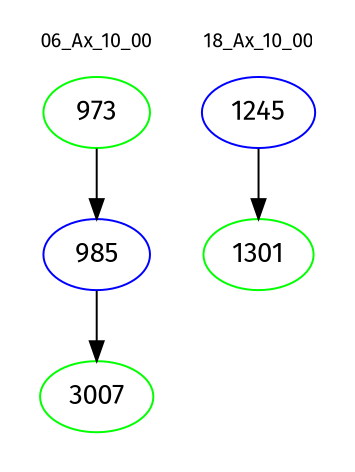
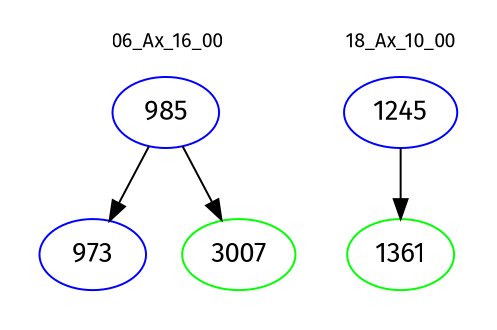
cluster "06_Ax_10_00": label "06_Ax_10_00" -> "06_Ax_16_00"
node "973": color green -> blue
edge "973" -> "985": reversed
node "1301": label "1301" -> "1361"
